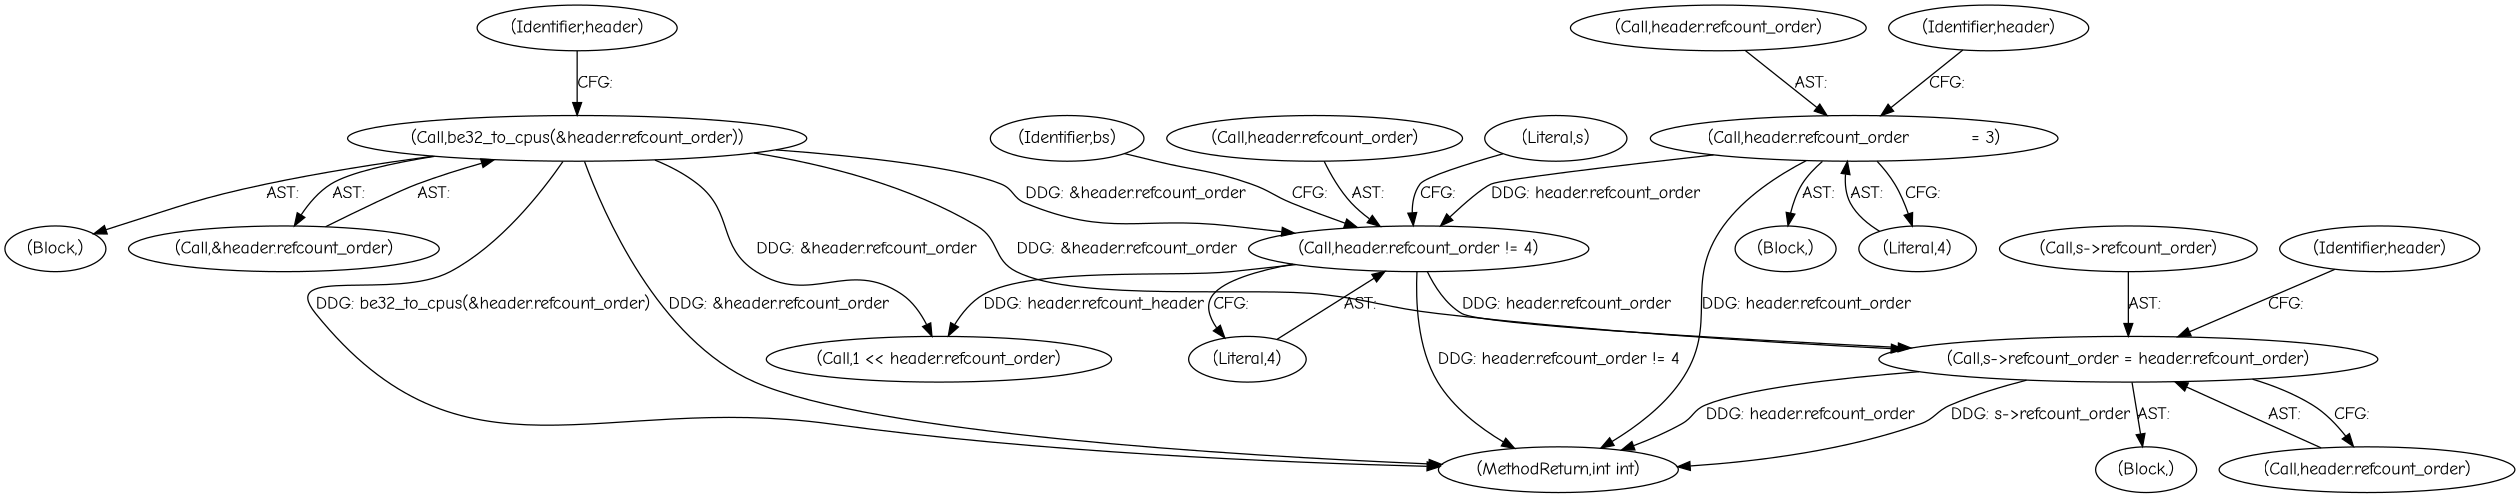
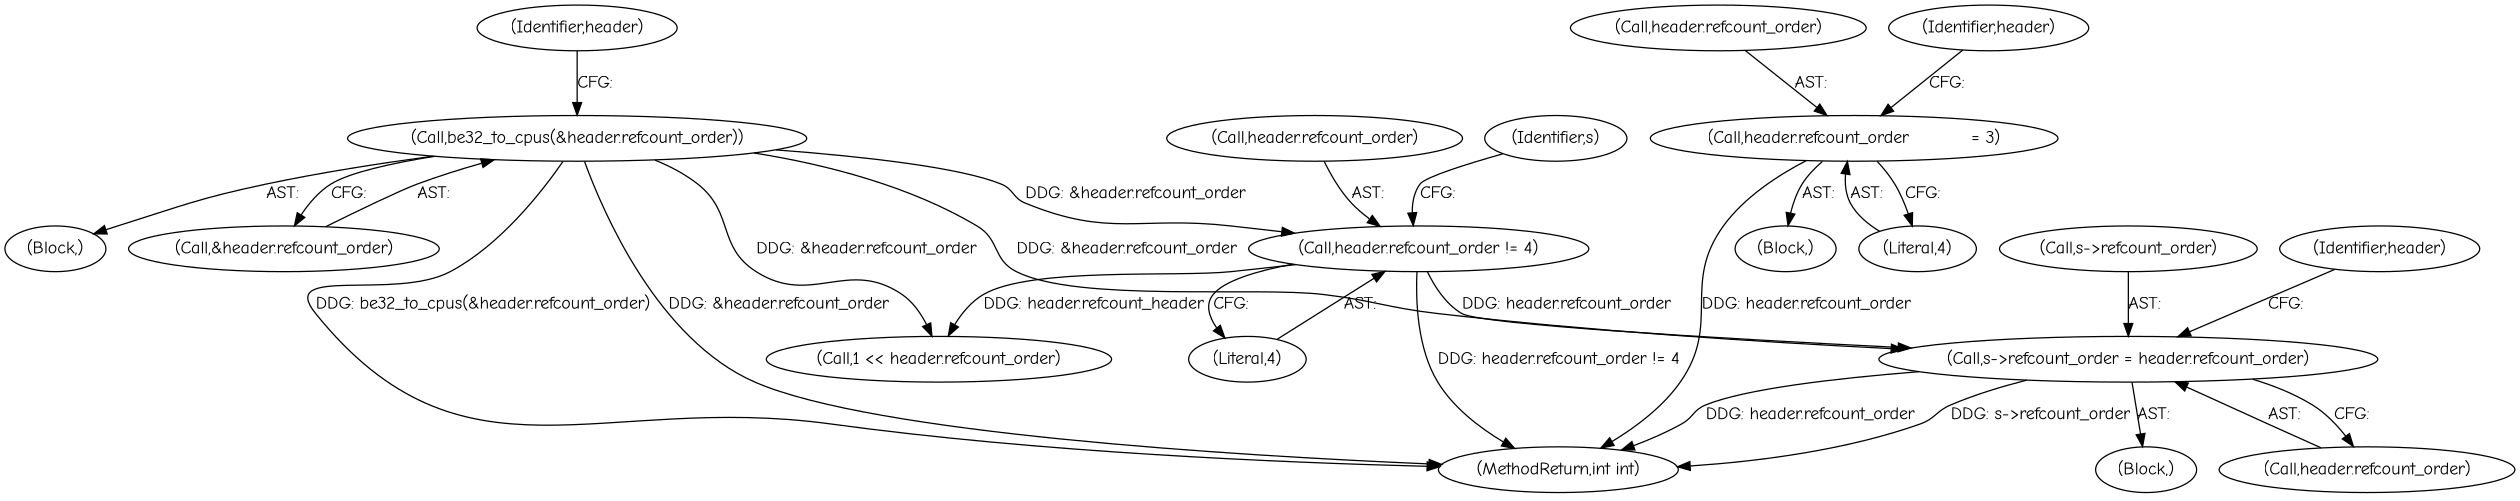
node "(Identifier,bs)": removed
node "(Literal,s)": label "(Literal,s)" -> "(Identifier,s)"
edge "(Call,header.refcount_order           = 3)" -> "(Call,header.refcount_order != 4)": removed, label "DDG: header.refcount_order"
edge "(Call,be32_to_cpus(&header.refcount_order))" -> "(Call,&header.refcount_order)": label "AST: " -> "CFG: "
